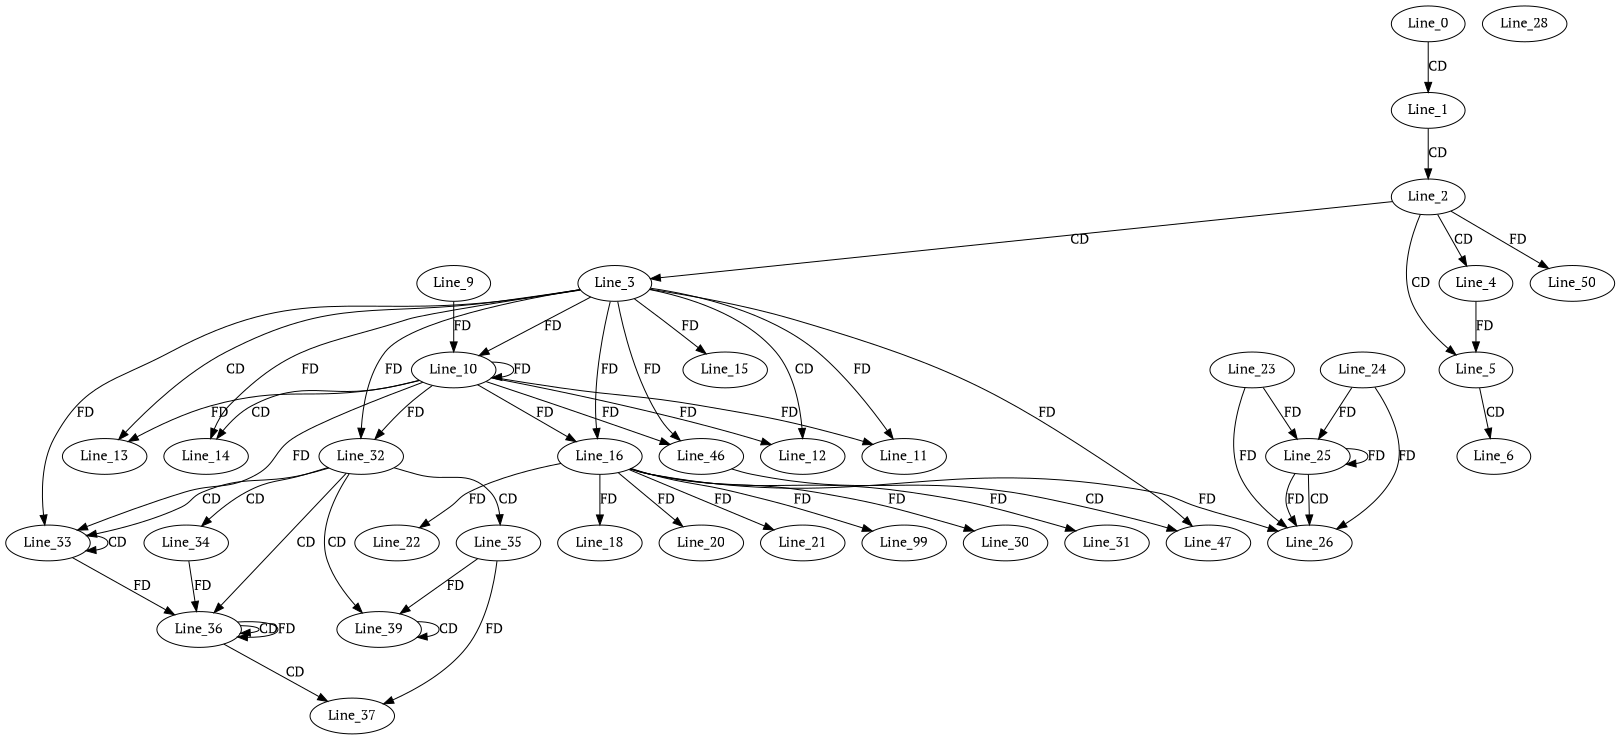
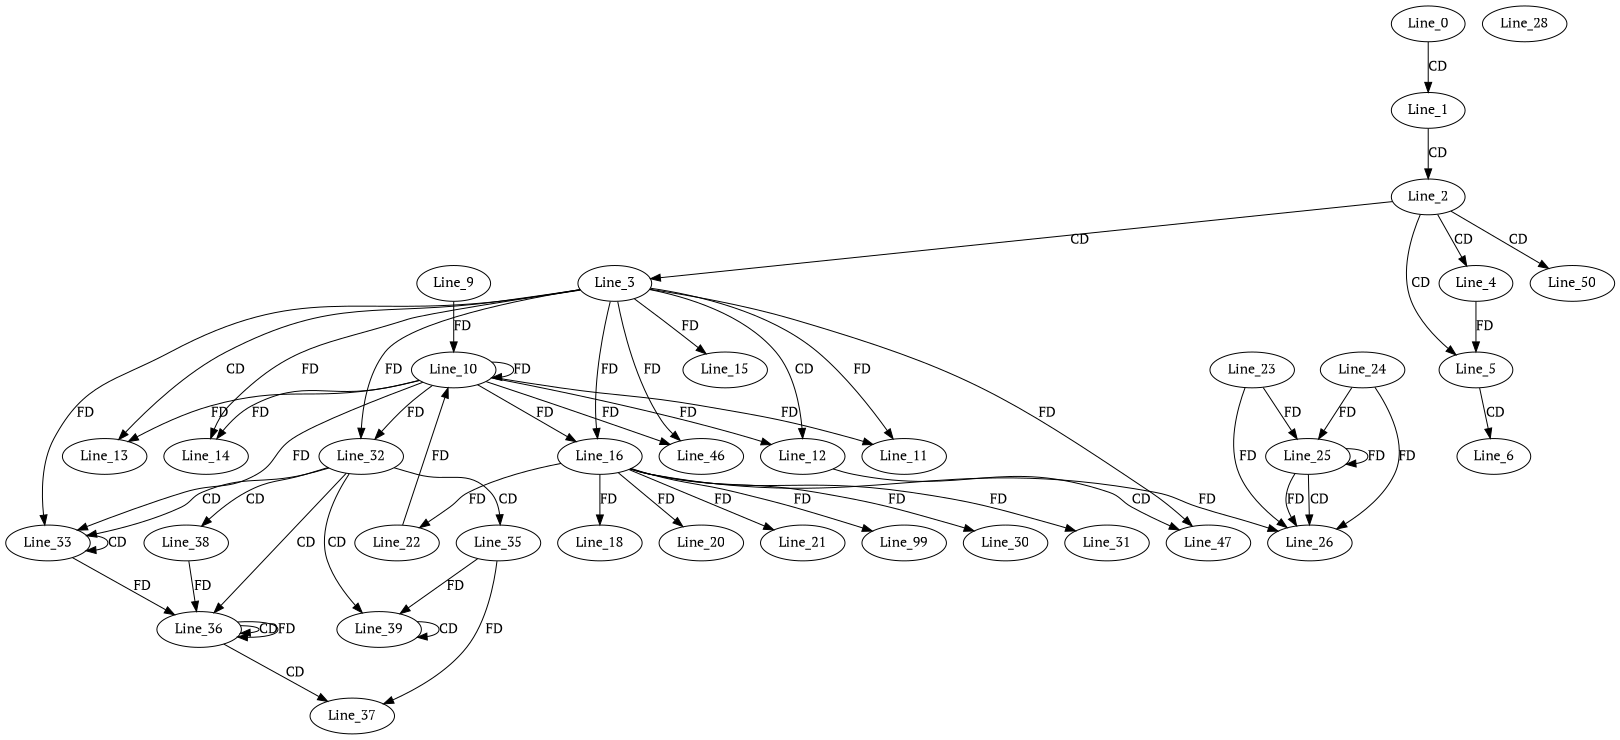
edge "Line_2" -> "Line_50": label "FD" -> "CD"
edge "Line_3" -> "Line_10": now "Line_22" -> "Line_10"
edge "Line_10" -> "Line_14": label "CD" -> "FD"
edge "Line_46" -> "Line_47": now "Line_12" -> "Line_47"
node "Line_34": label "Line_34" -> "Line_38"
